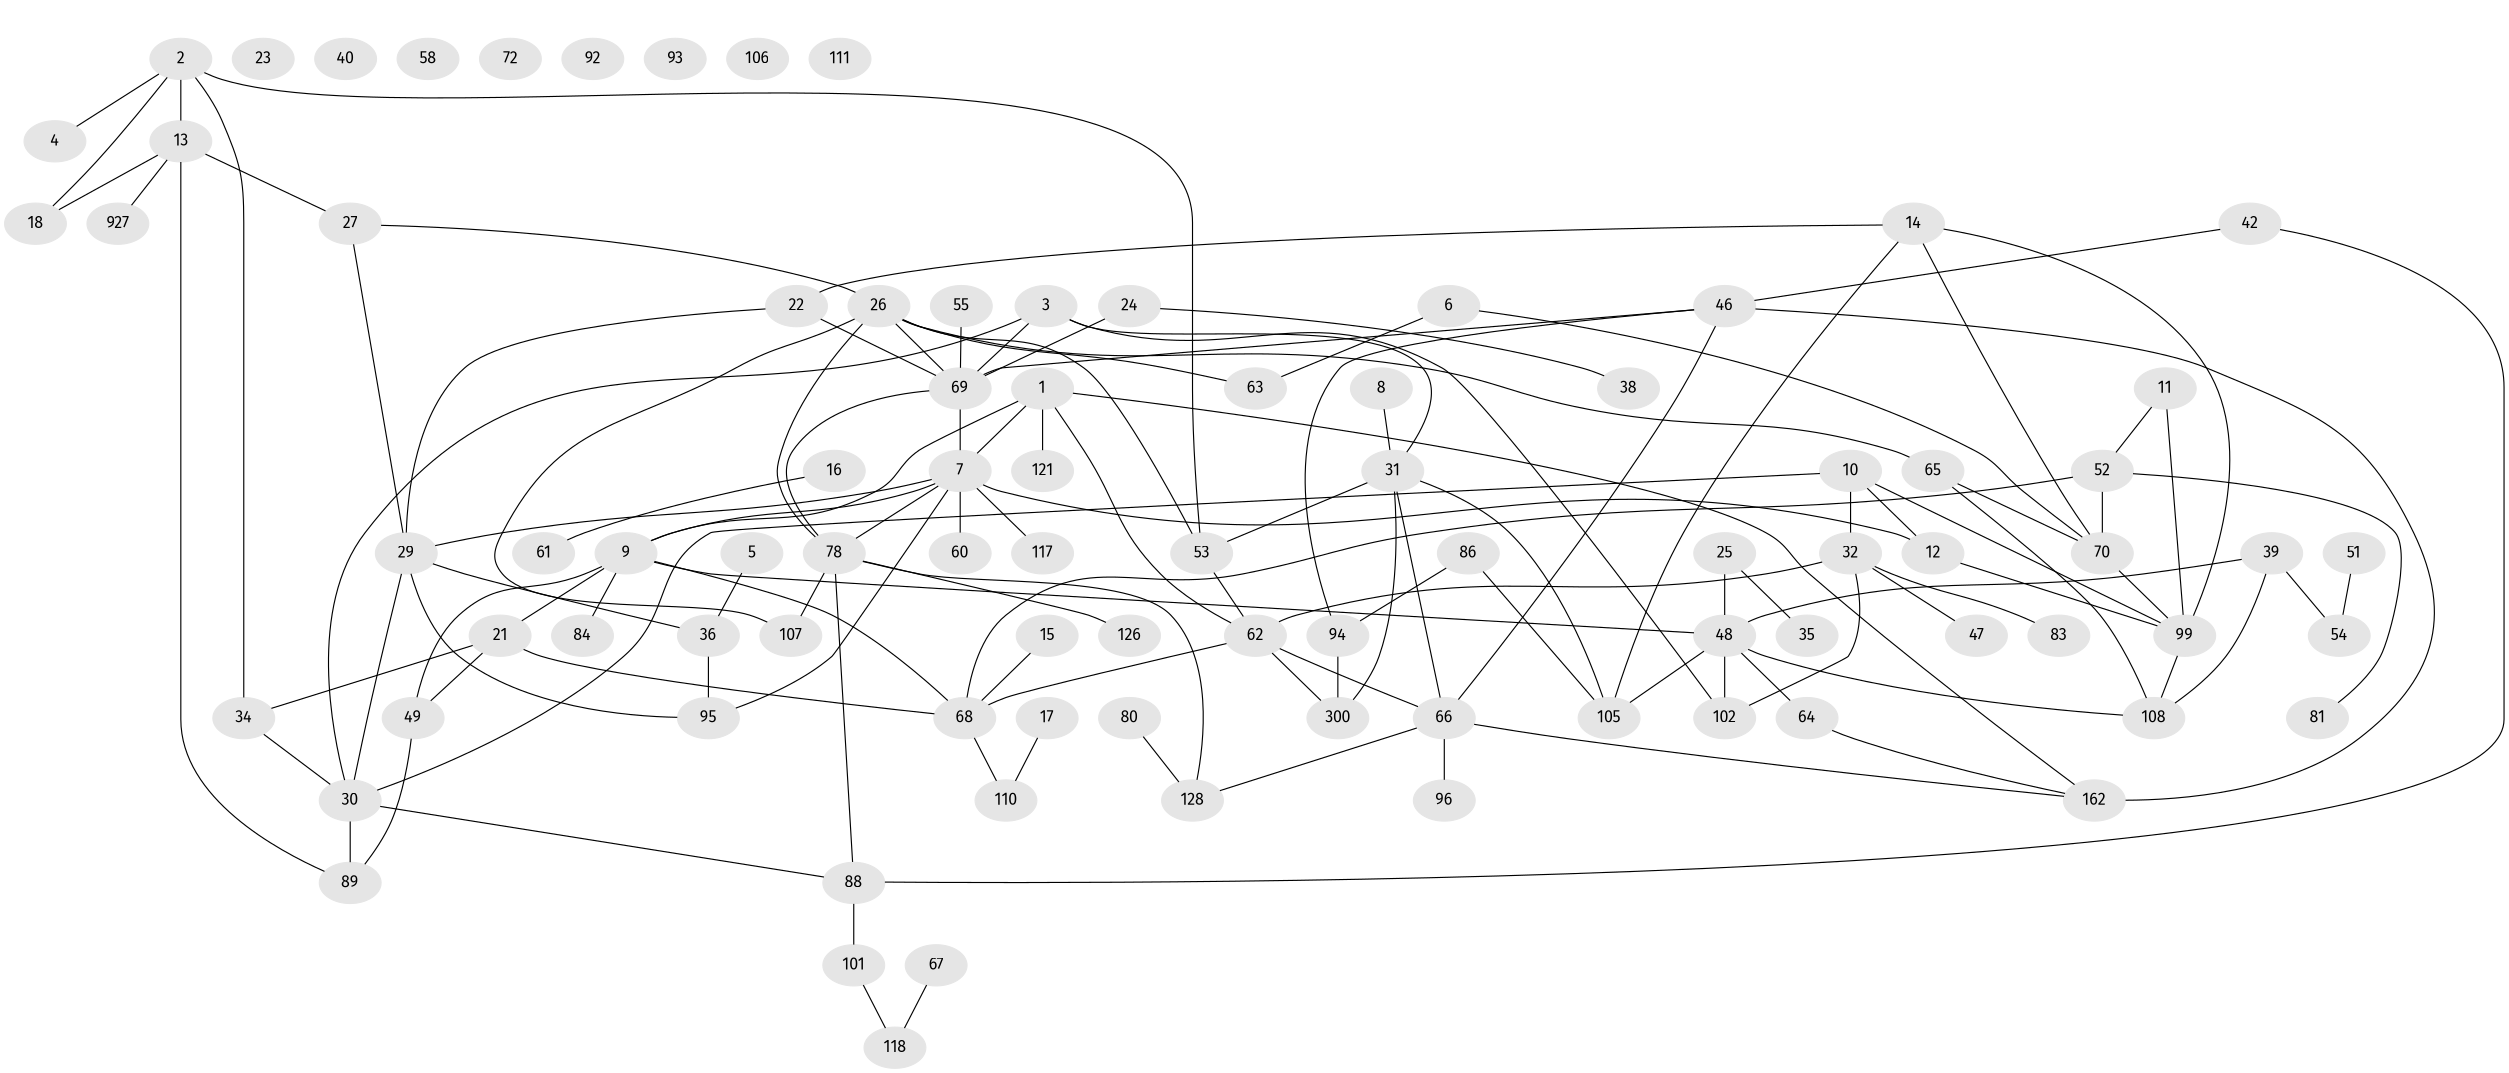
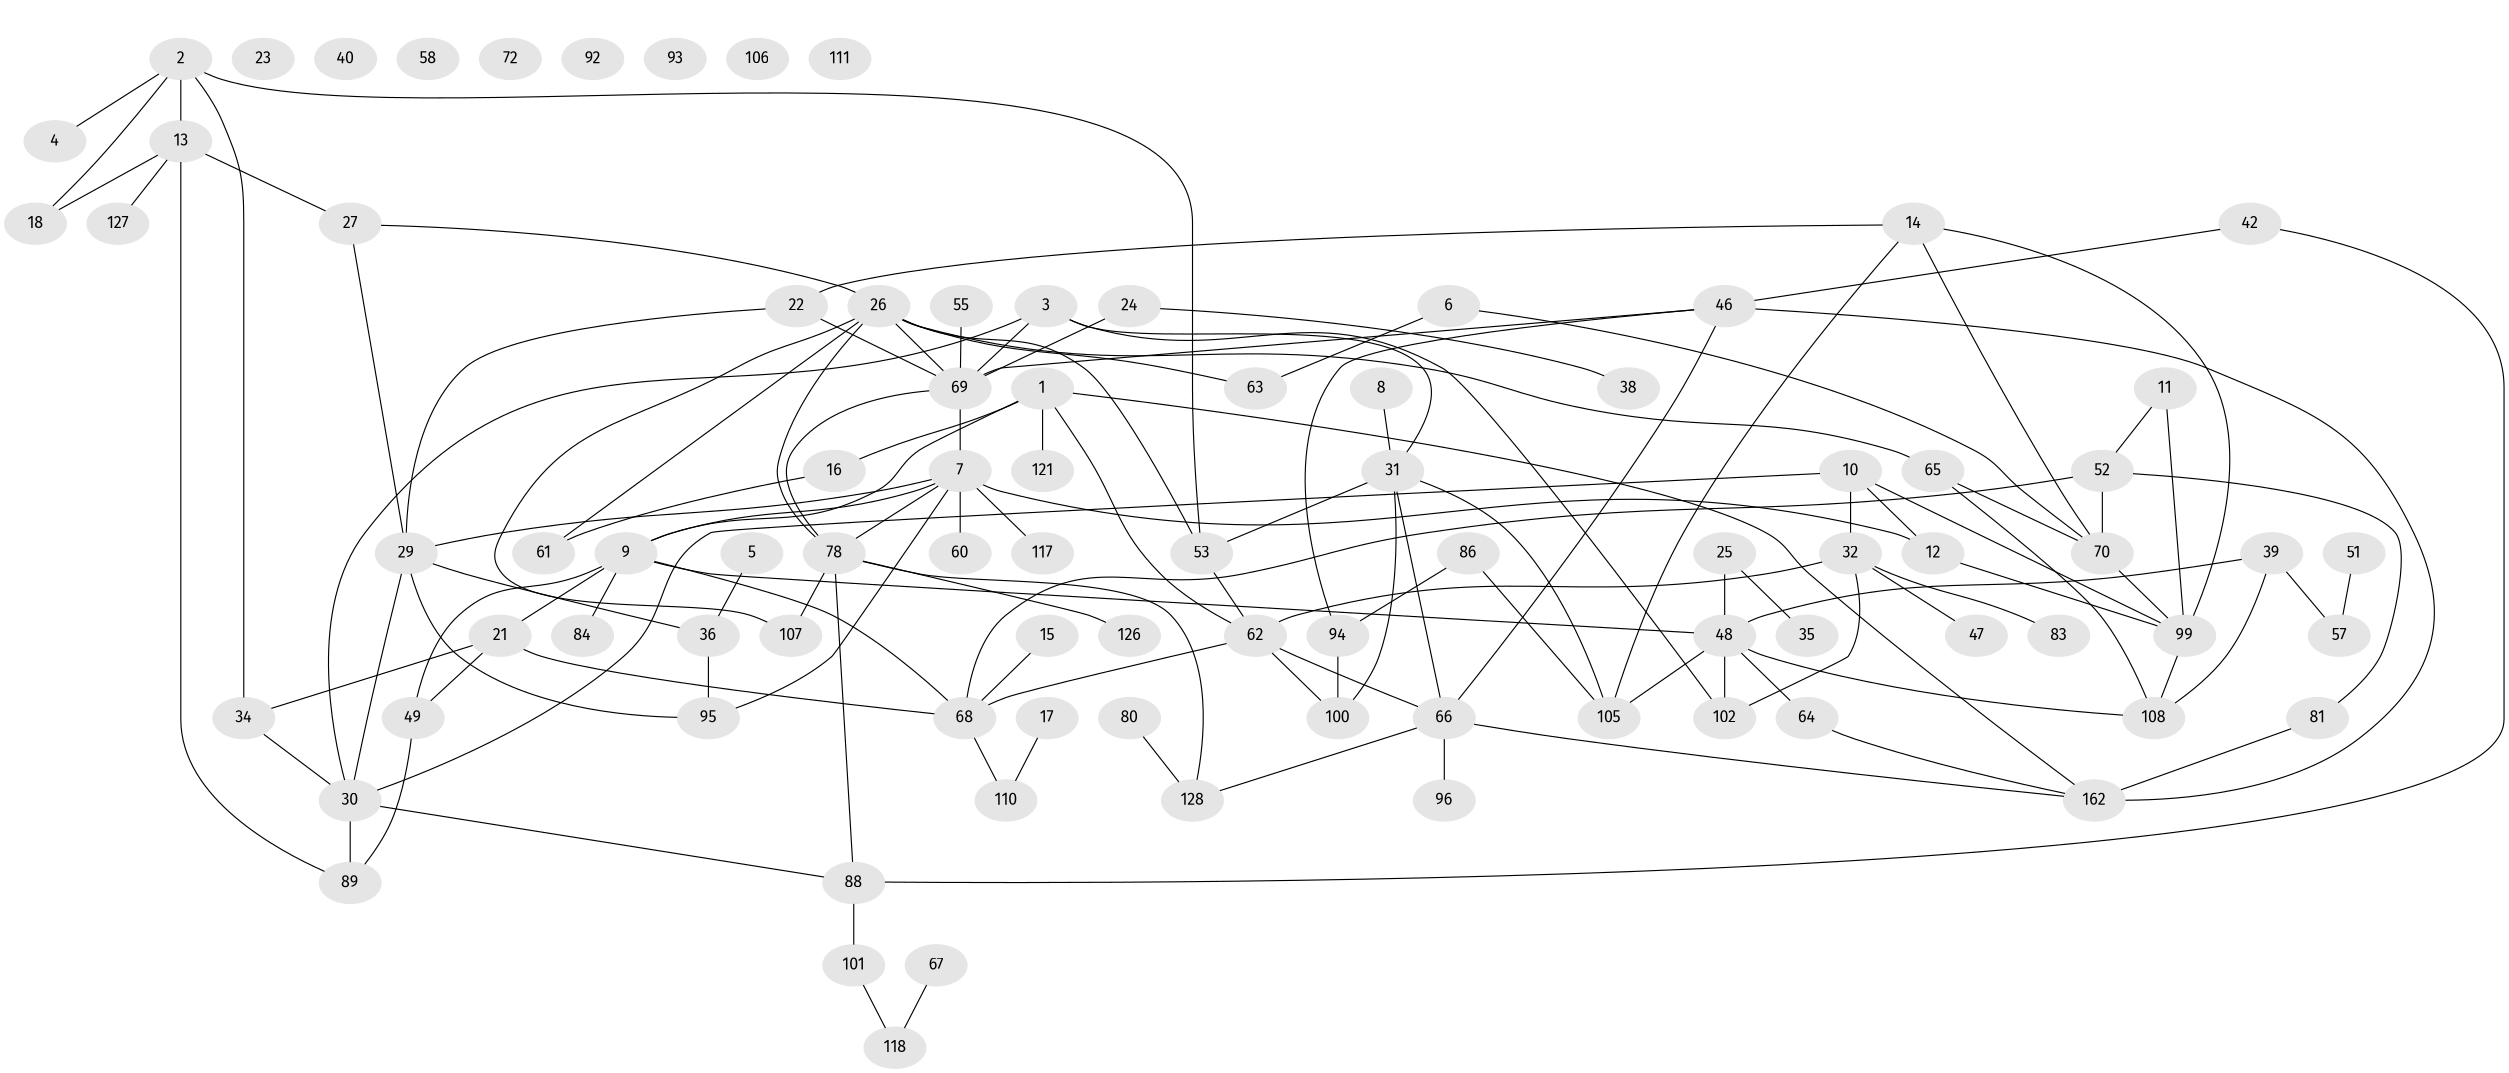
node "927": label "927" -> "127"
edge "26" -- "61": added
edge "1" -- "7": now "1" -- "16"
node "54": label "54" -> "57"
node "300": label "300" -> "100"
edge "81" -- "162": added
